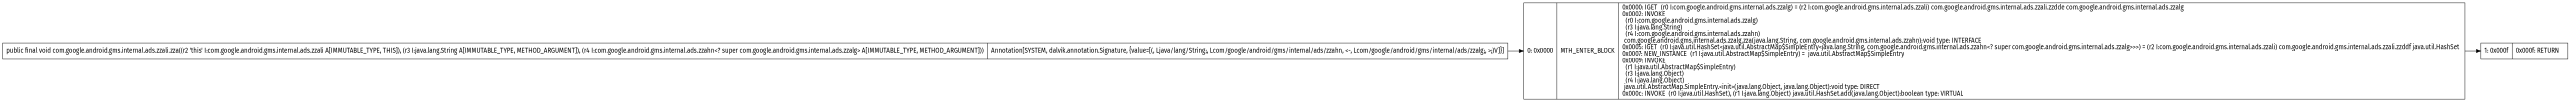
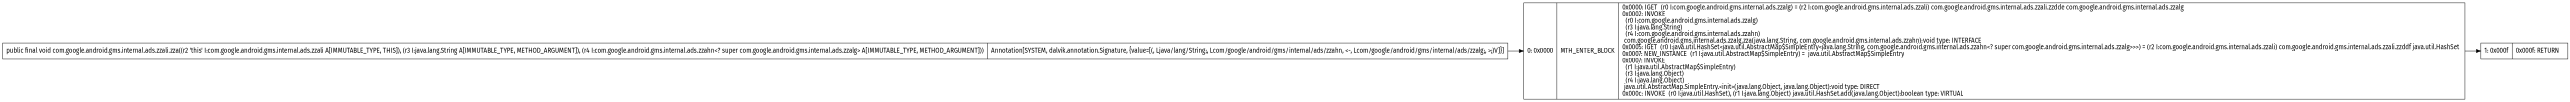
node "0: 0x0000": text "0x0009: INVOKE" -> "0x0007: INVOKE"
